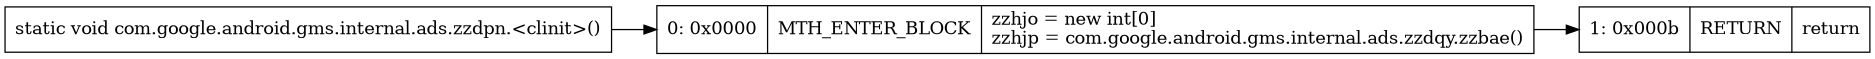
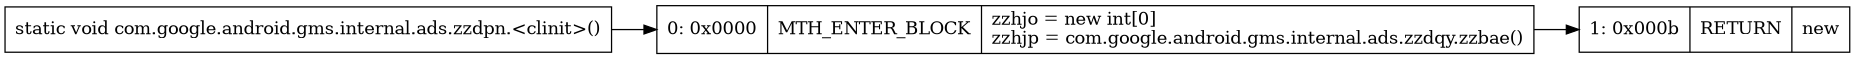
node "1: 0x000b": text "return" -> "new"
